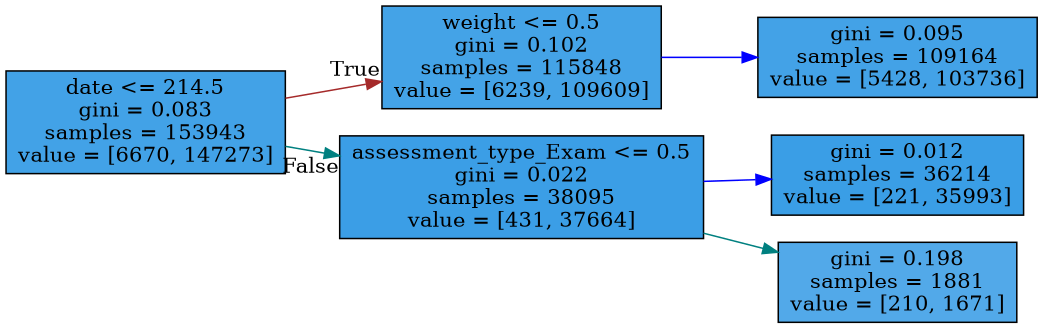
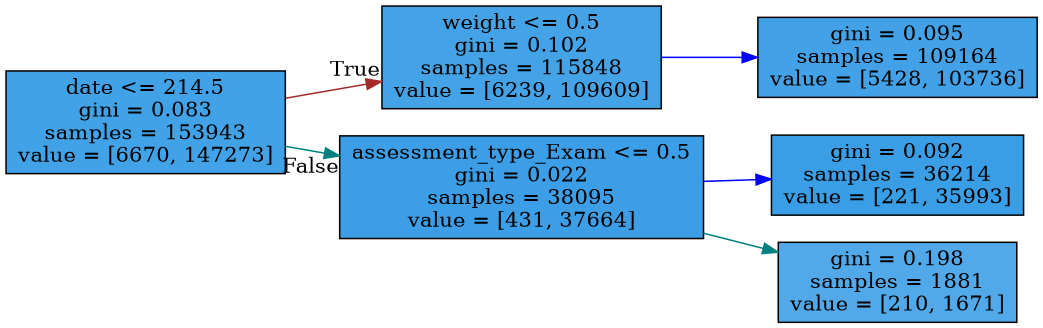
node "gini = 0.012 samples = 36214 value = [221, 35993]": label "gini = 0.012 samples = 36214 value = [221, 35993]" -> "gini = 0.092 samples = 36214 value = [221, 35993]"
